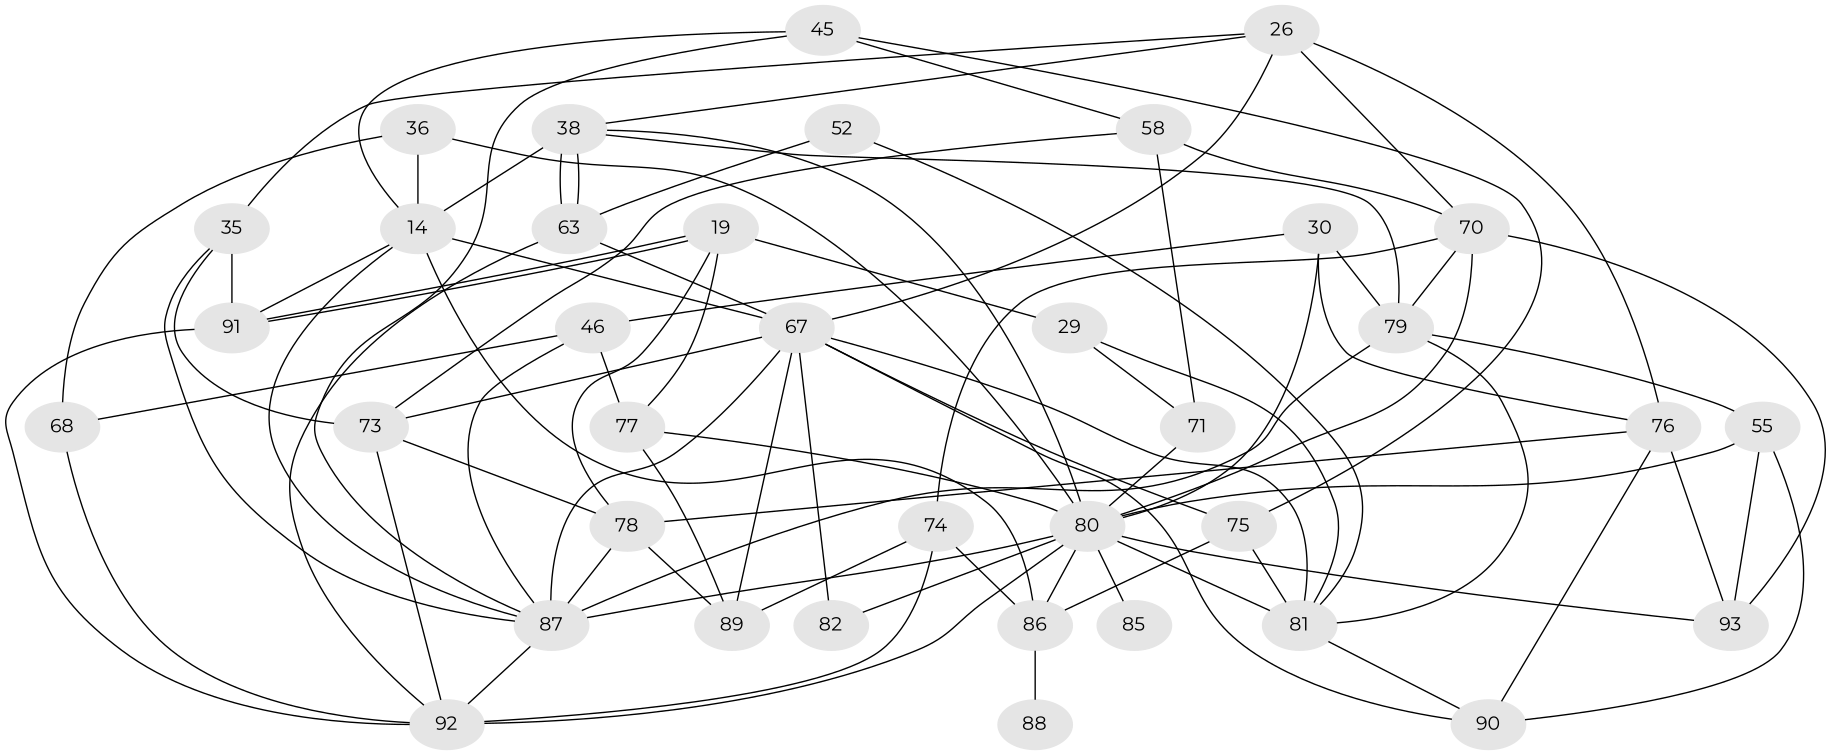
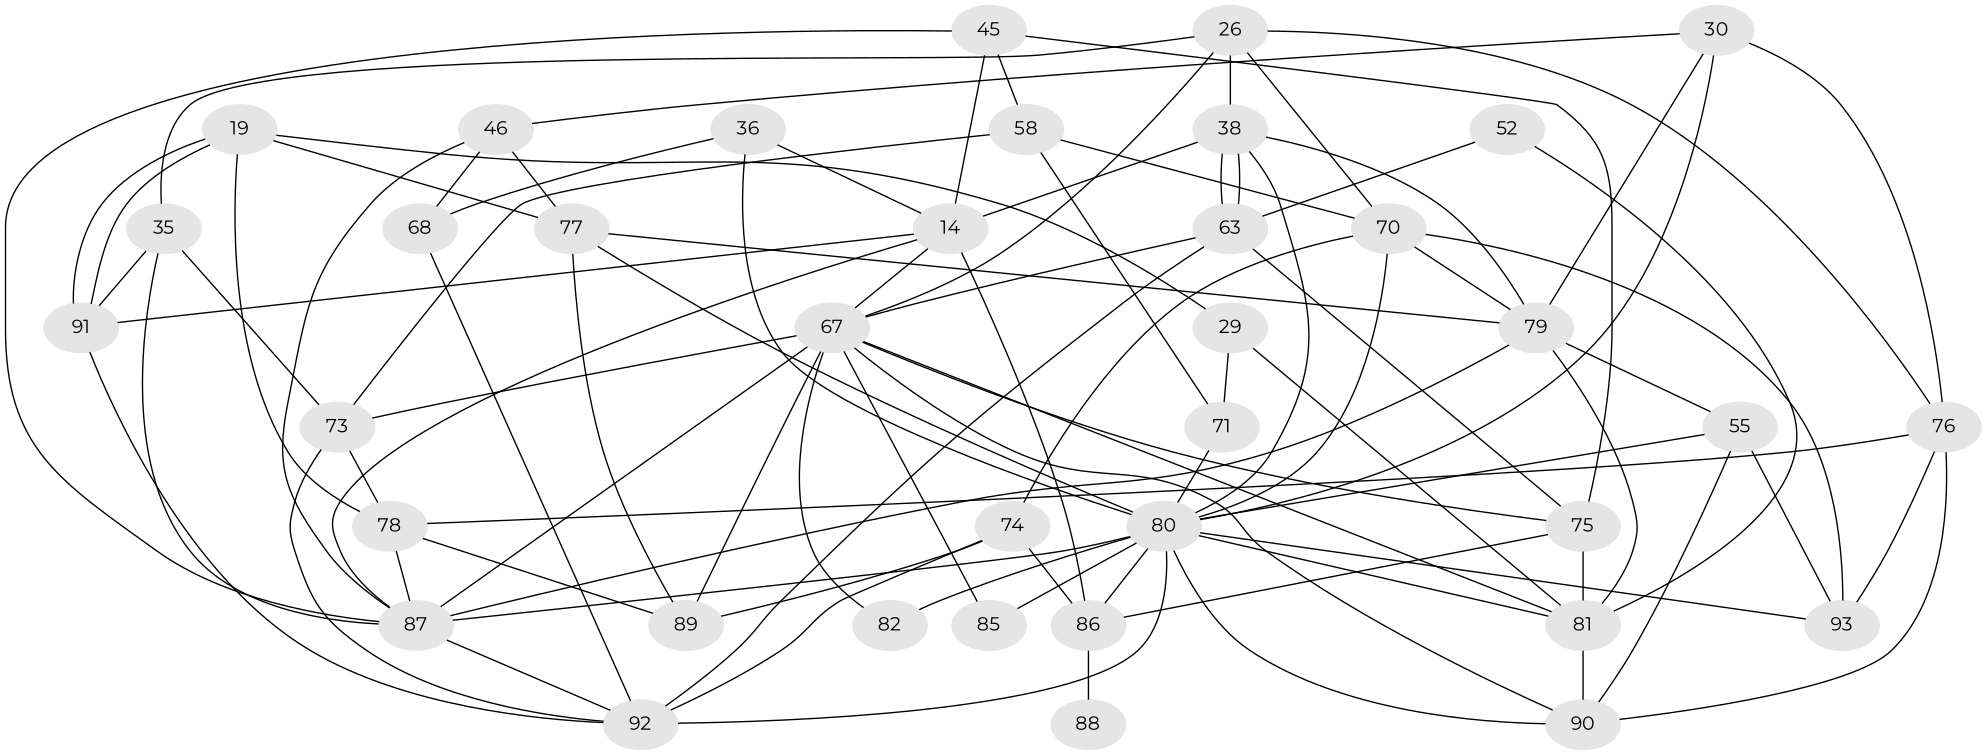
edge "77" -- "79": added
edge "63" -- "75": added
edge "67" -- "85": added
edge "80" -- "90": added
